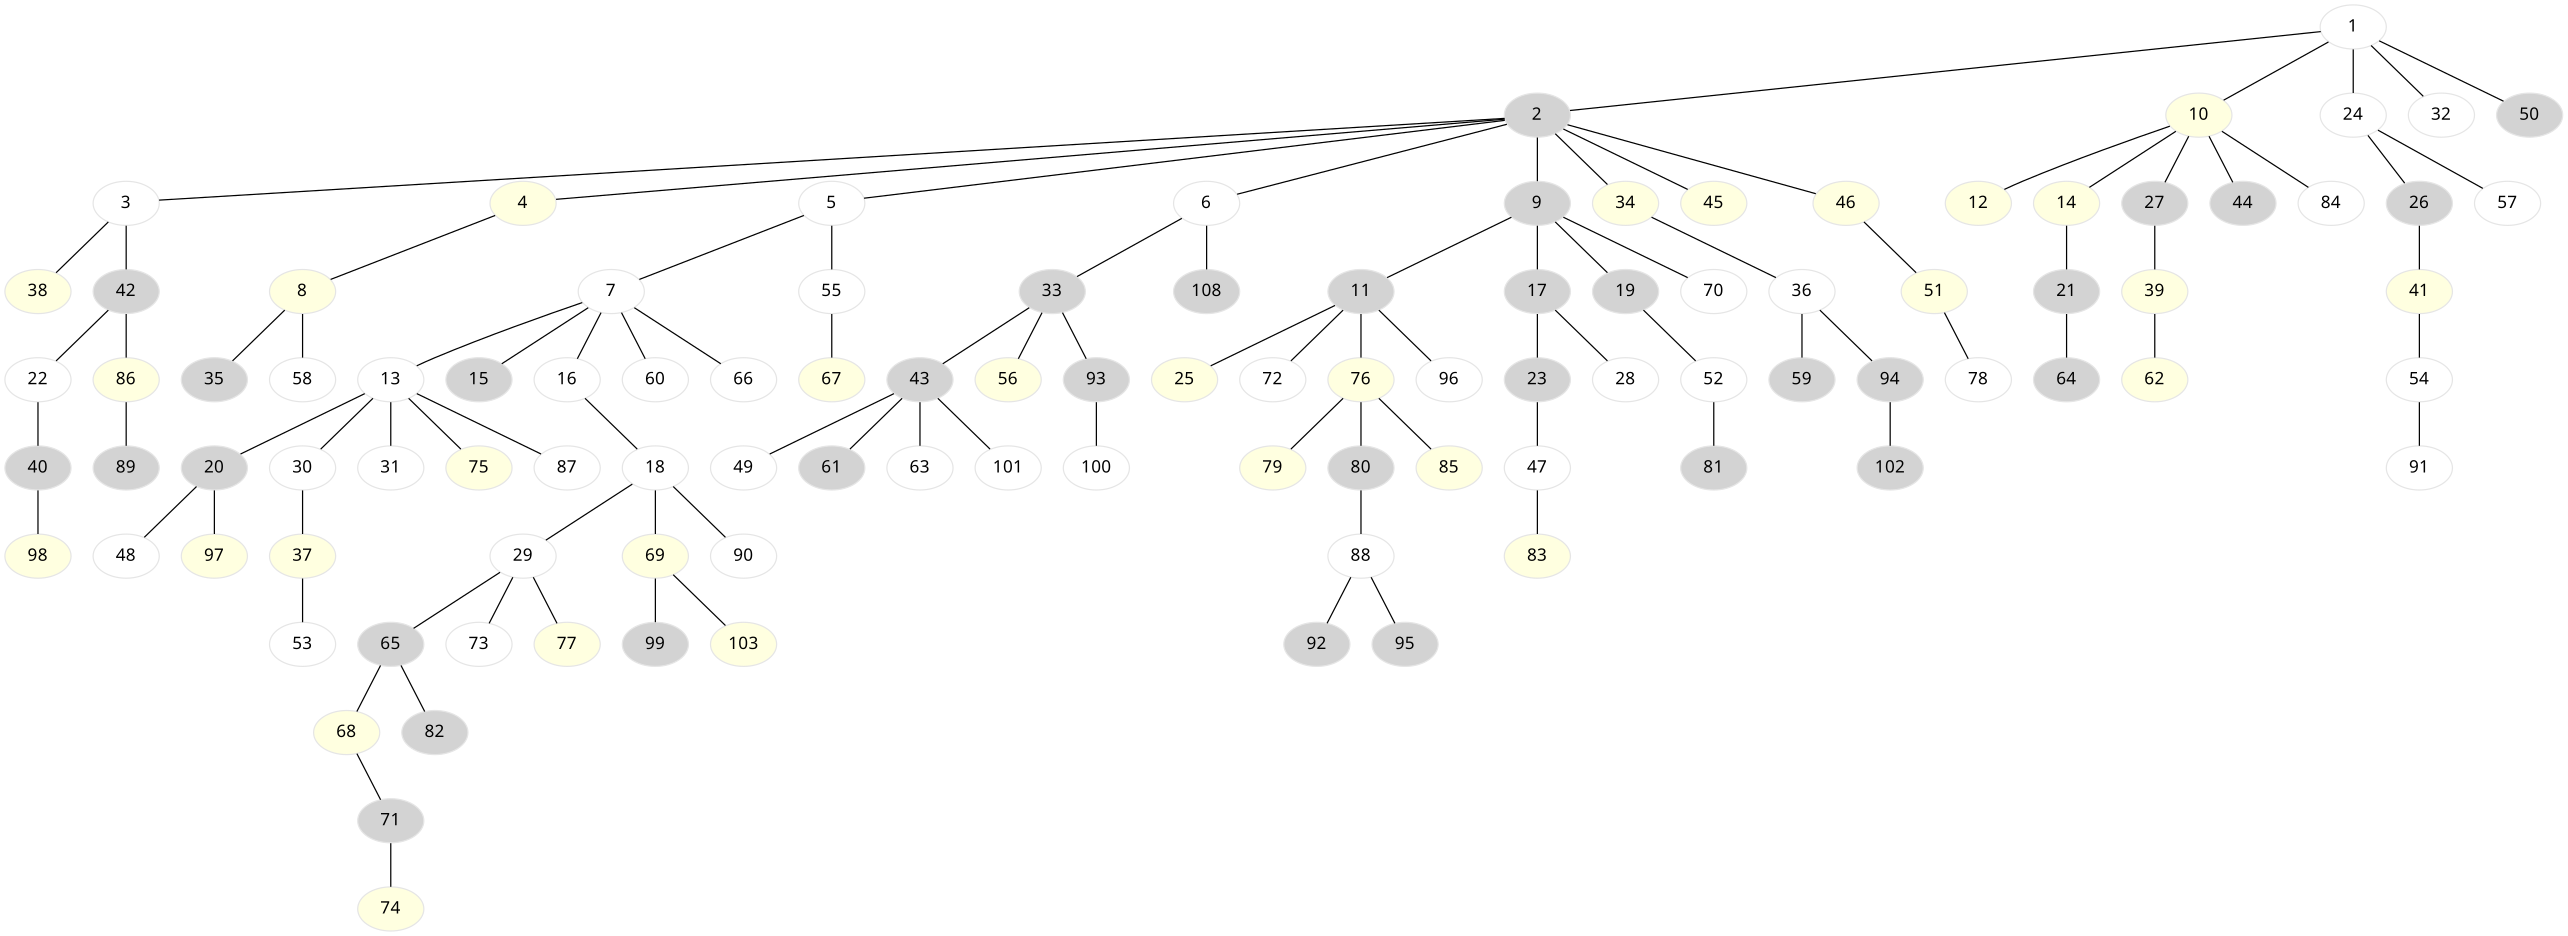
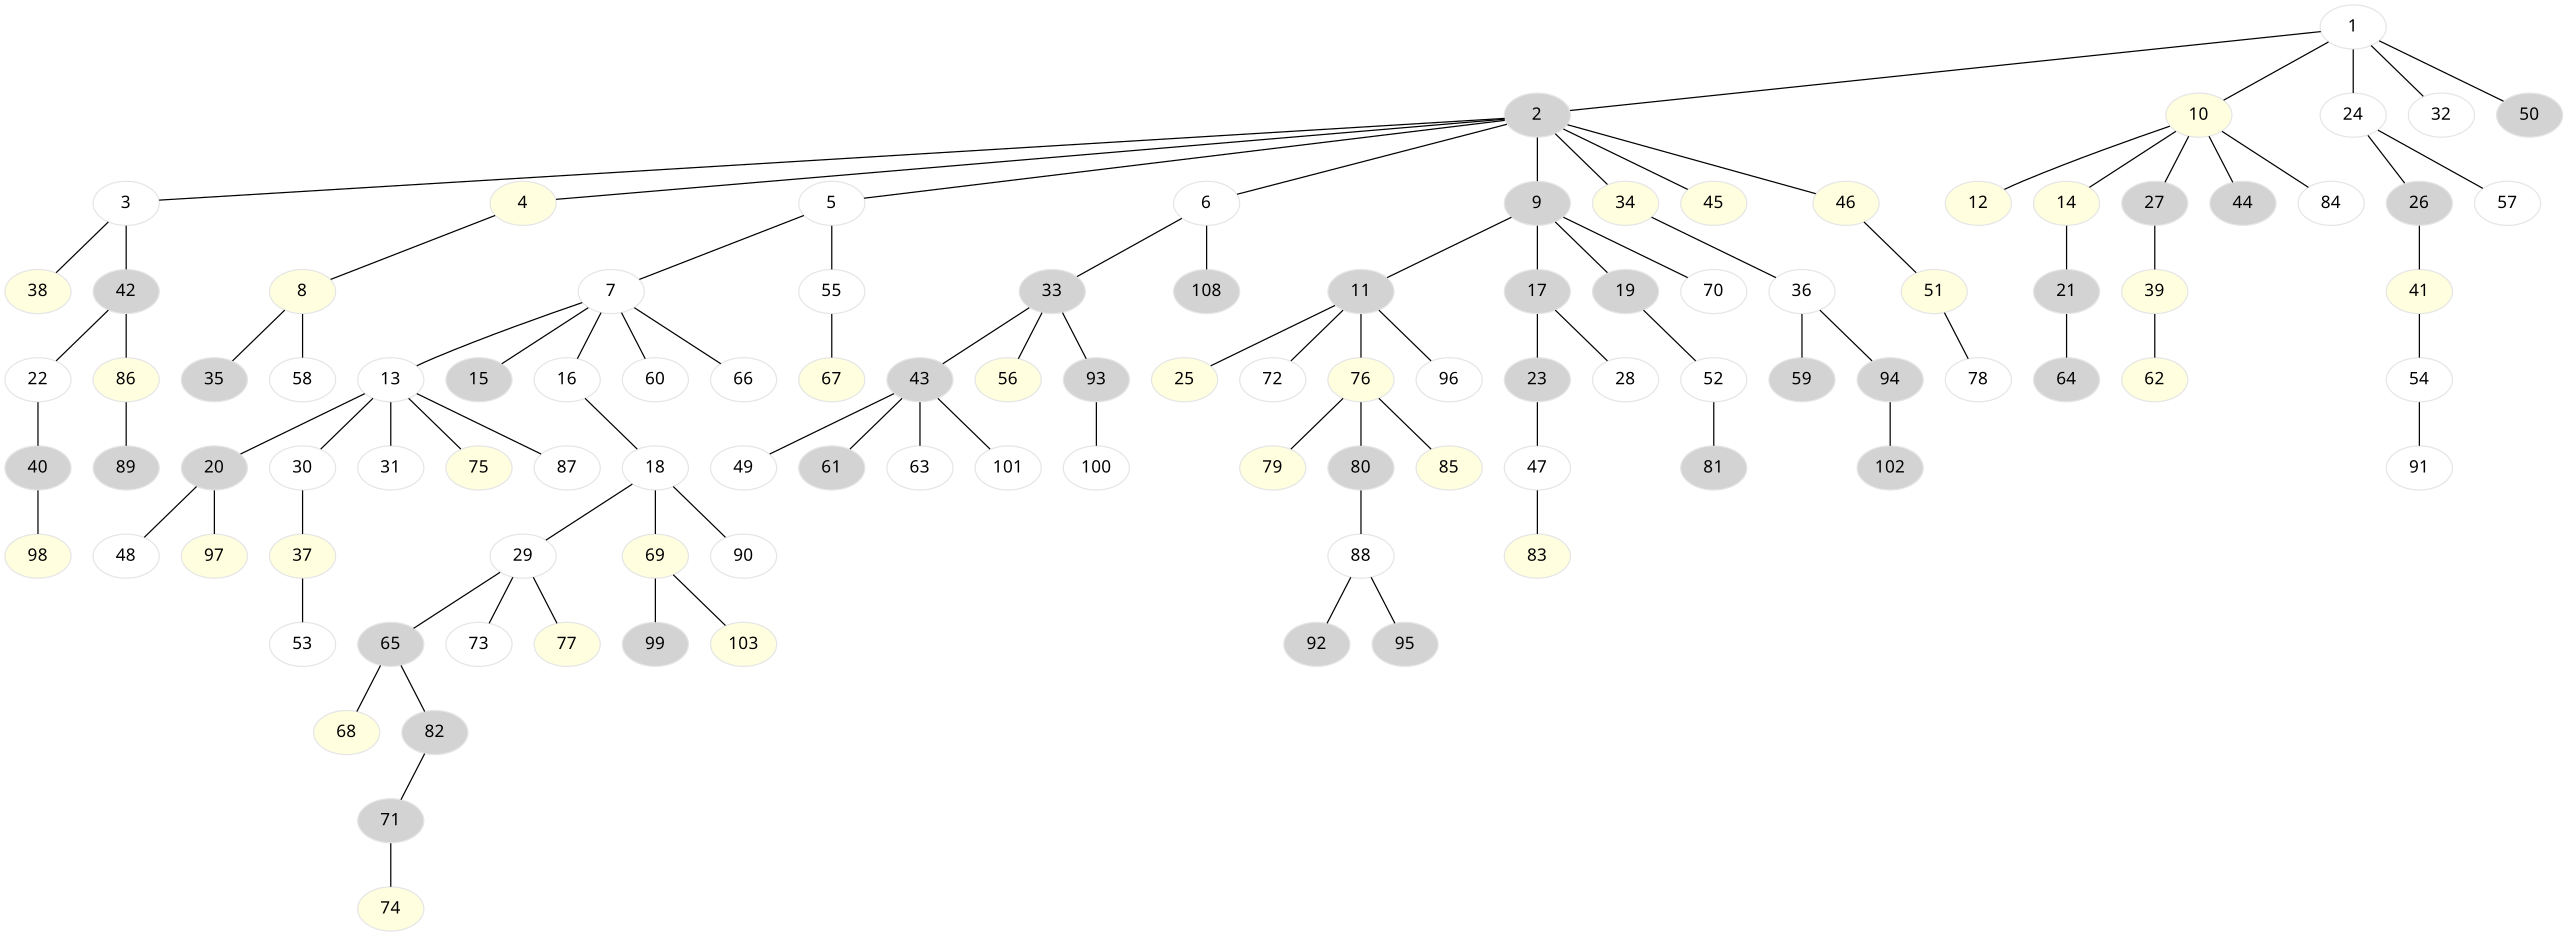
edge "68" -- "71": now "82" -- "71"
